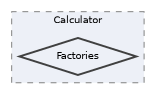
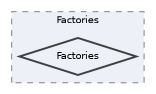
cluster "Calculator": label "Calculator" -> "Factories"
